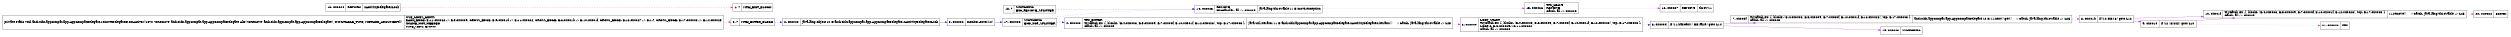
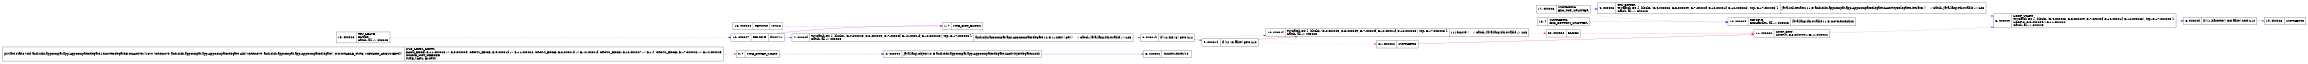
node "13: 0x0024": text "sActivityDelegatesLock" -> "return"
node "15: 0x0026": text "REMOVE" -> "ENTER"
edge "15: 0x0026" -> "16: 0x0027": color purple -> blue
edge "14: 0x0025" -> "15: 0x0026": removed
node "18: ?": text "EXC_REMOVE_SPLITTER" -> "EXC_BOTTOM_SPLITTER"
edge "8: 0x001b" -> "10: 0x001f": style solid -> dotted
node "0: ?": text "MTH_ENTER_BLOCK" -> "MTH_ENTER_START"
edge "2: 0x0000" -> "3: 0x0002": color blue -> purple
edge "3: 0x0002" -> "17: 0x0003": removed
edge "6: 0x000d" -> "7: 0x000f": now "16: 0x0027" -> "7: 0x000f"
node "17: 0x0003": text "END_TOP_SPLITTER" -> "EXC_TOP_SPLITTER"
node "9: 0x001d": text "if (r2 != null) goto L10" -> "if (r2 != false) goto L10"
node "6: 0x000d": text "if (r1.hasNext() == false) goto L14" -> "if (r1.hasNext() == false) next L14"
node "21: 0x0022": text "TRY" -> "SYNTHETIC"
edge "16: 0x0027" -> "1: ?": added
node "11: 0x0022": added
